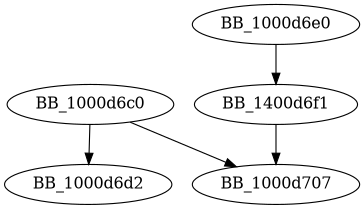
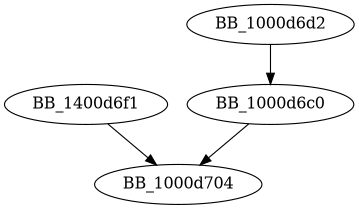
node "BB_1000d6e0": removed
edge "BB_1000d6c0" -> "BB_1000d6d2": reversed
node "BB_1000d707": label "BB_1000d707" -> "BB_1000d704"
